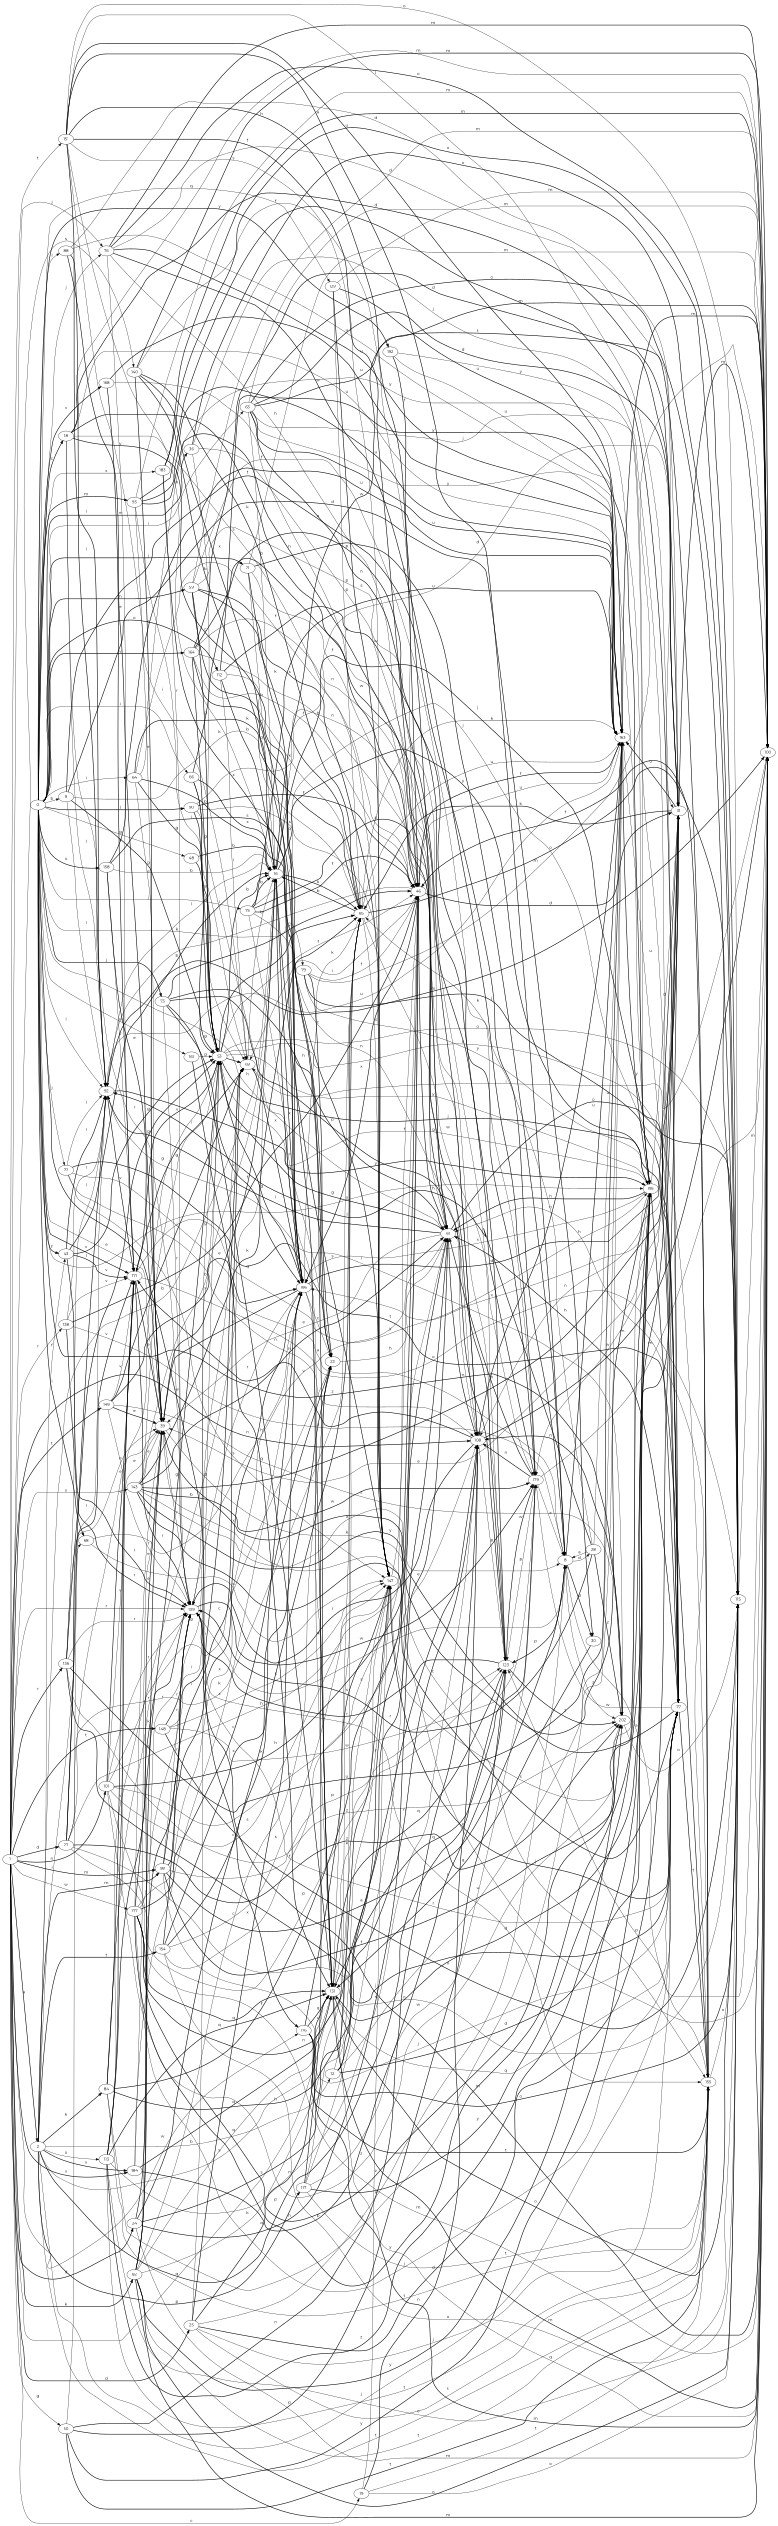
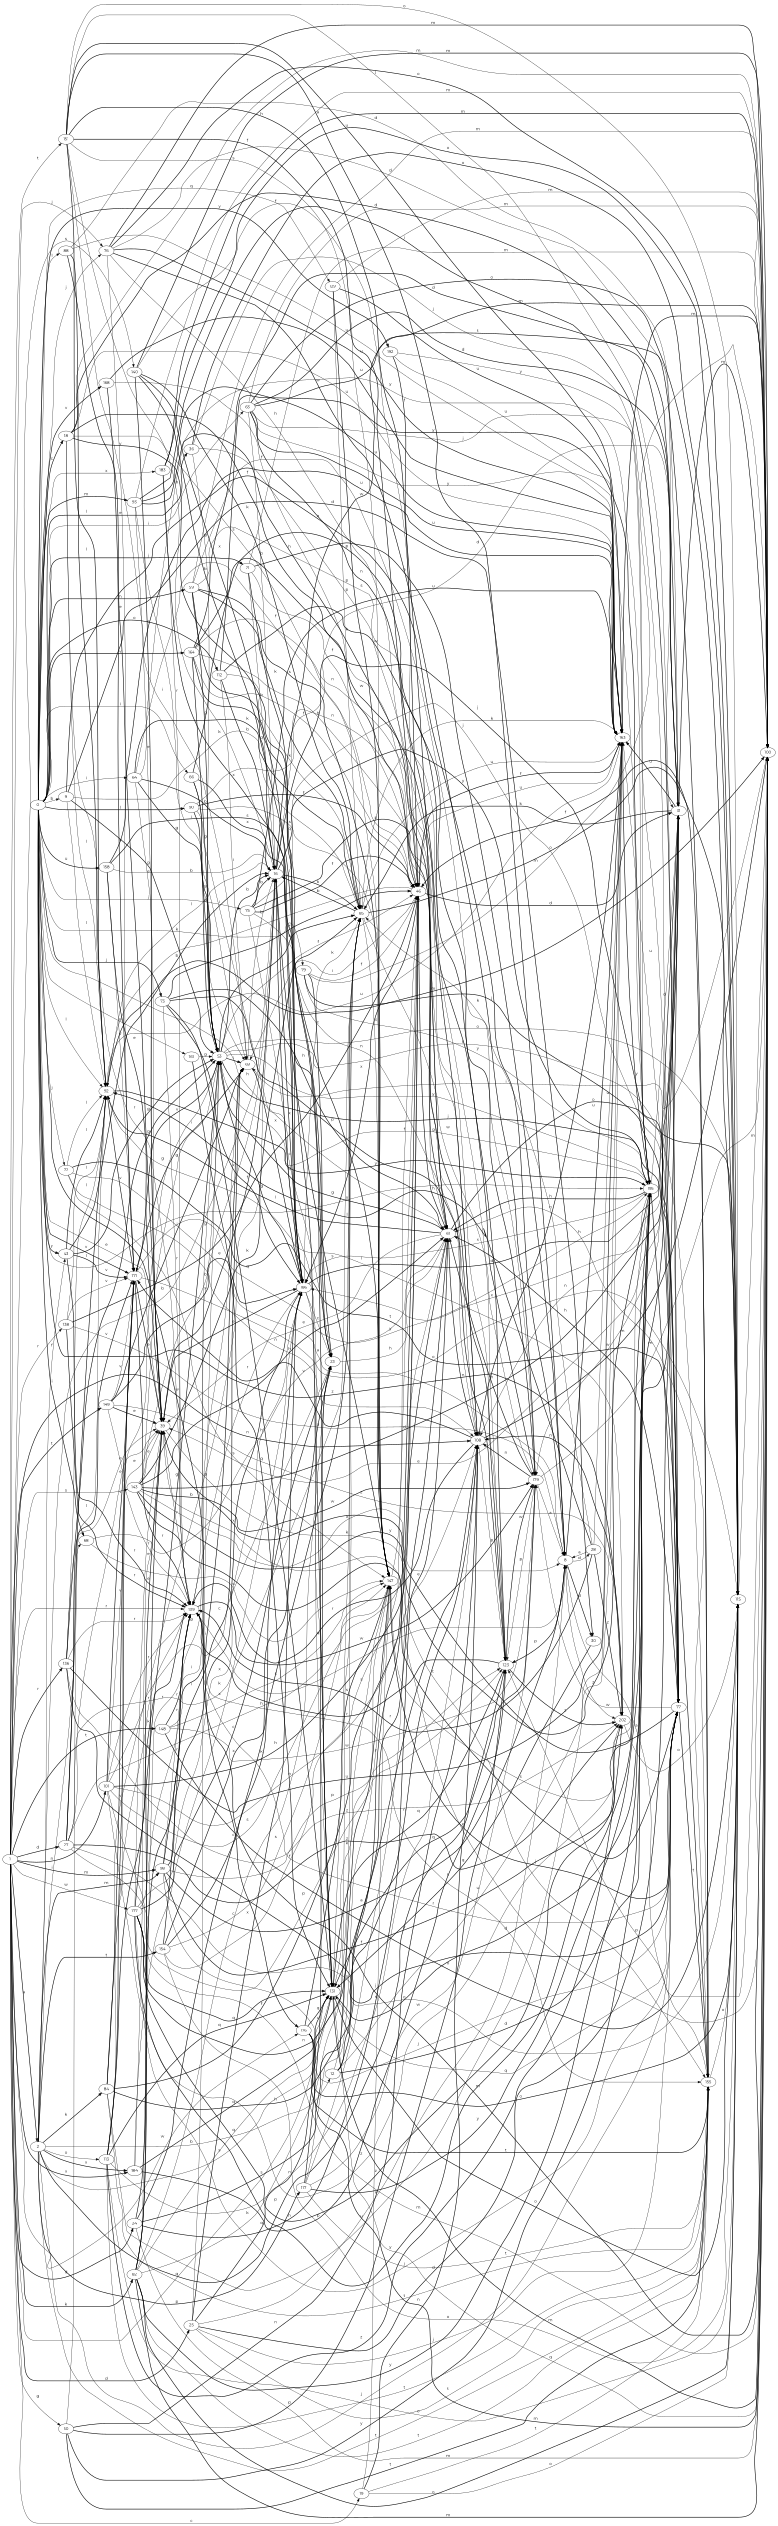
node "48": removed
